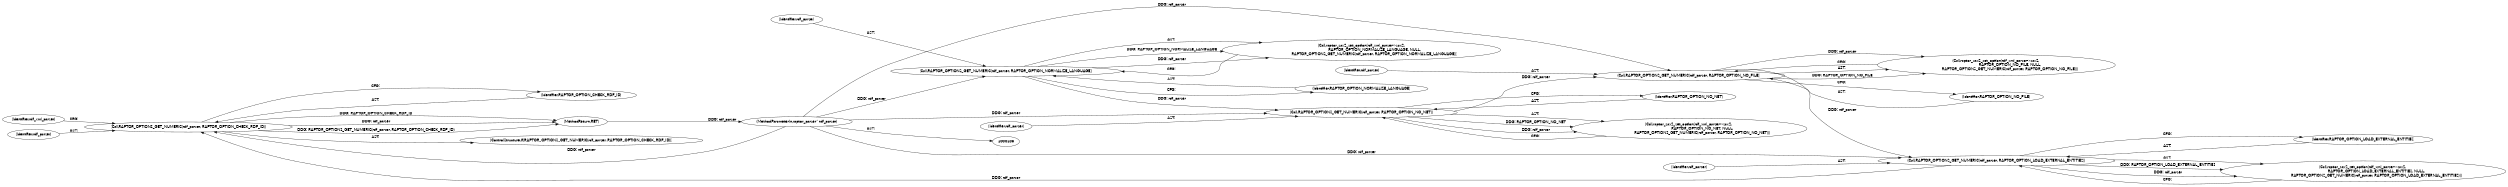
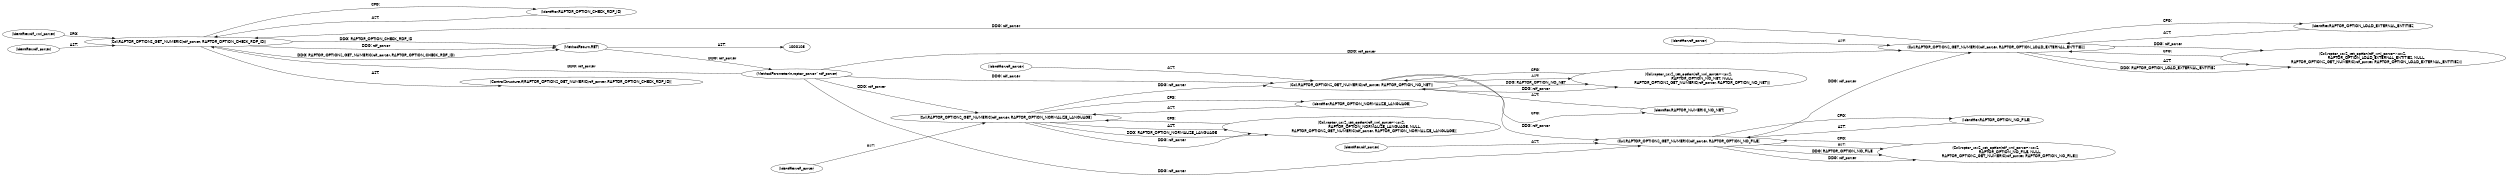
node "(Identifier,RAPTOR_OPTION_NO_NET)": label "(Identifier,RAPTOR_OPTION_NO_NET)" -> "(Identifier,RAPTOR_NUMERIC_NO_NET)"
edge "(MethodParameterIn,raptor_parser* rdf_parser)" -> "1000105": now "(MethodReturn,RET)" -> "1000105"
